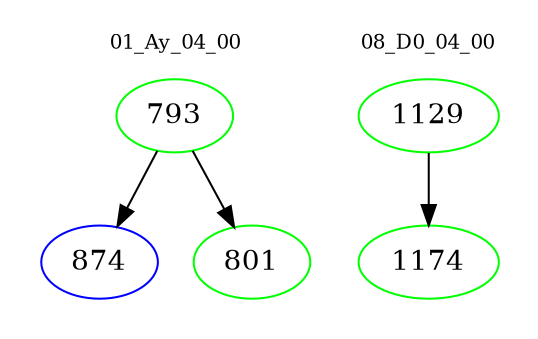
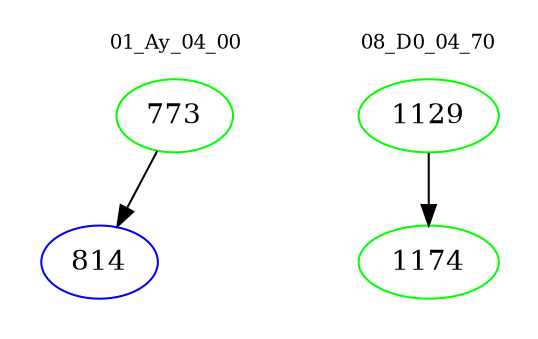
cluster "08_D0_04_00": label "08_D0_04_00" -> "08_D0_04_70"
node "793": label "793" -> "773"
node "874": label "874" -> "814"
node "801": removed
